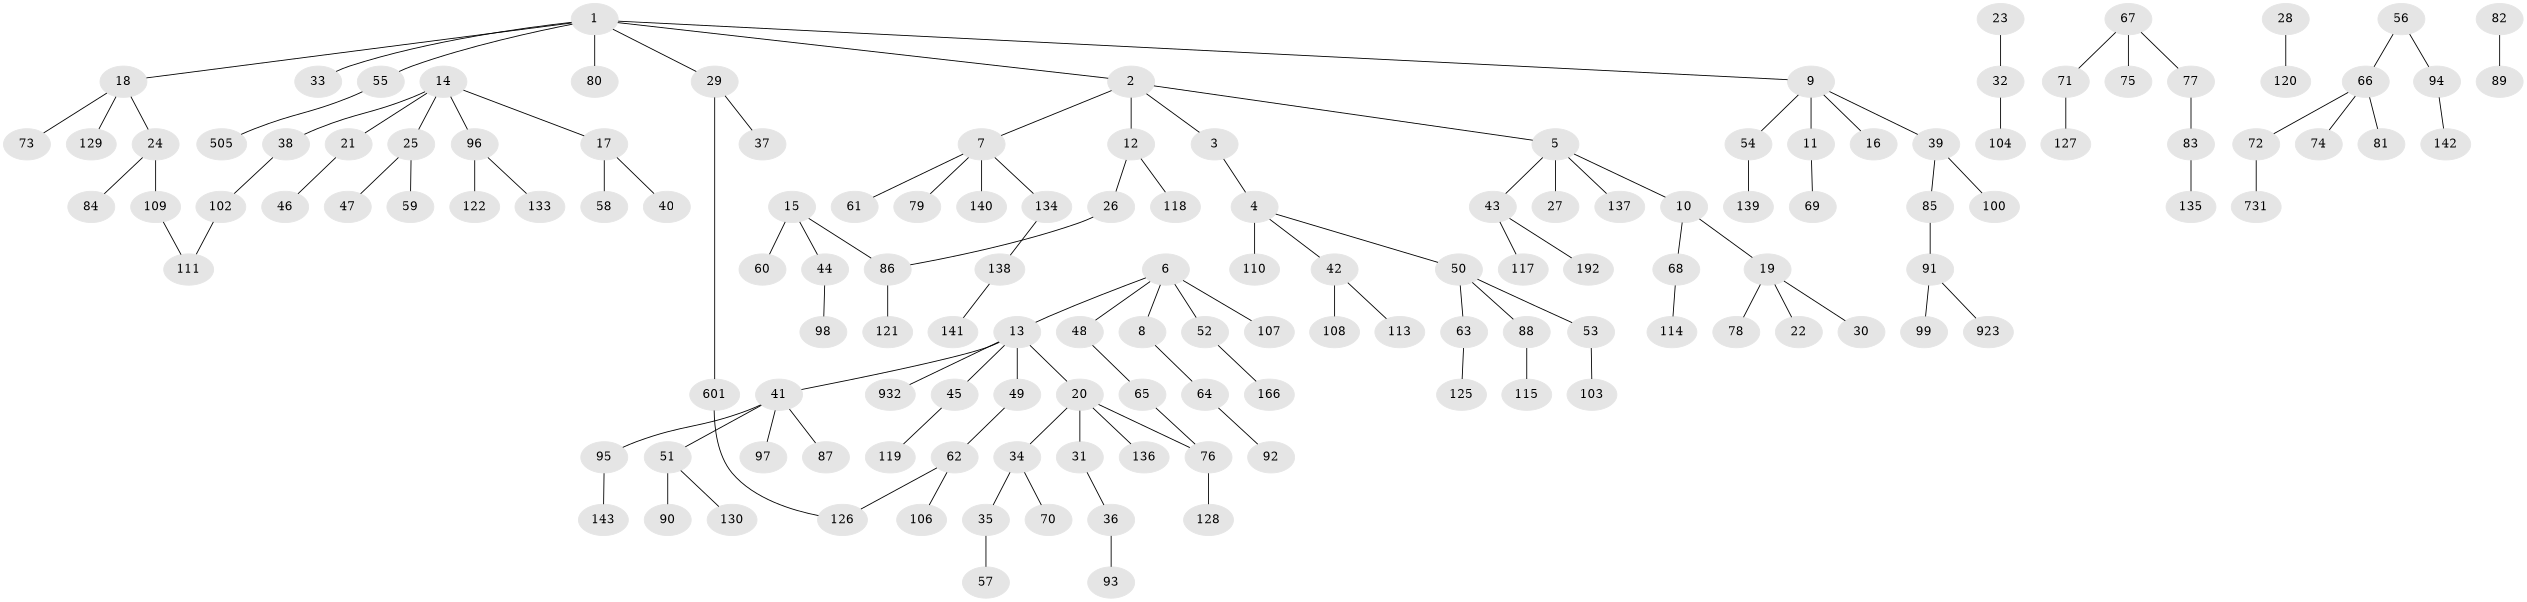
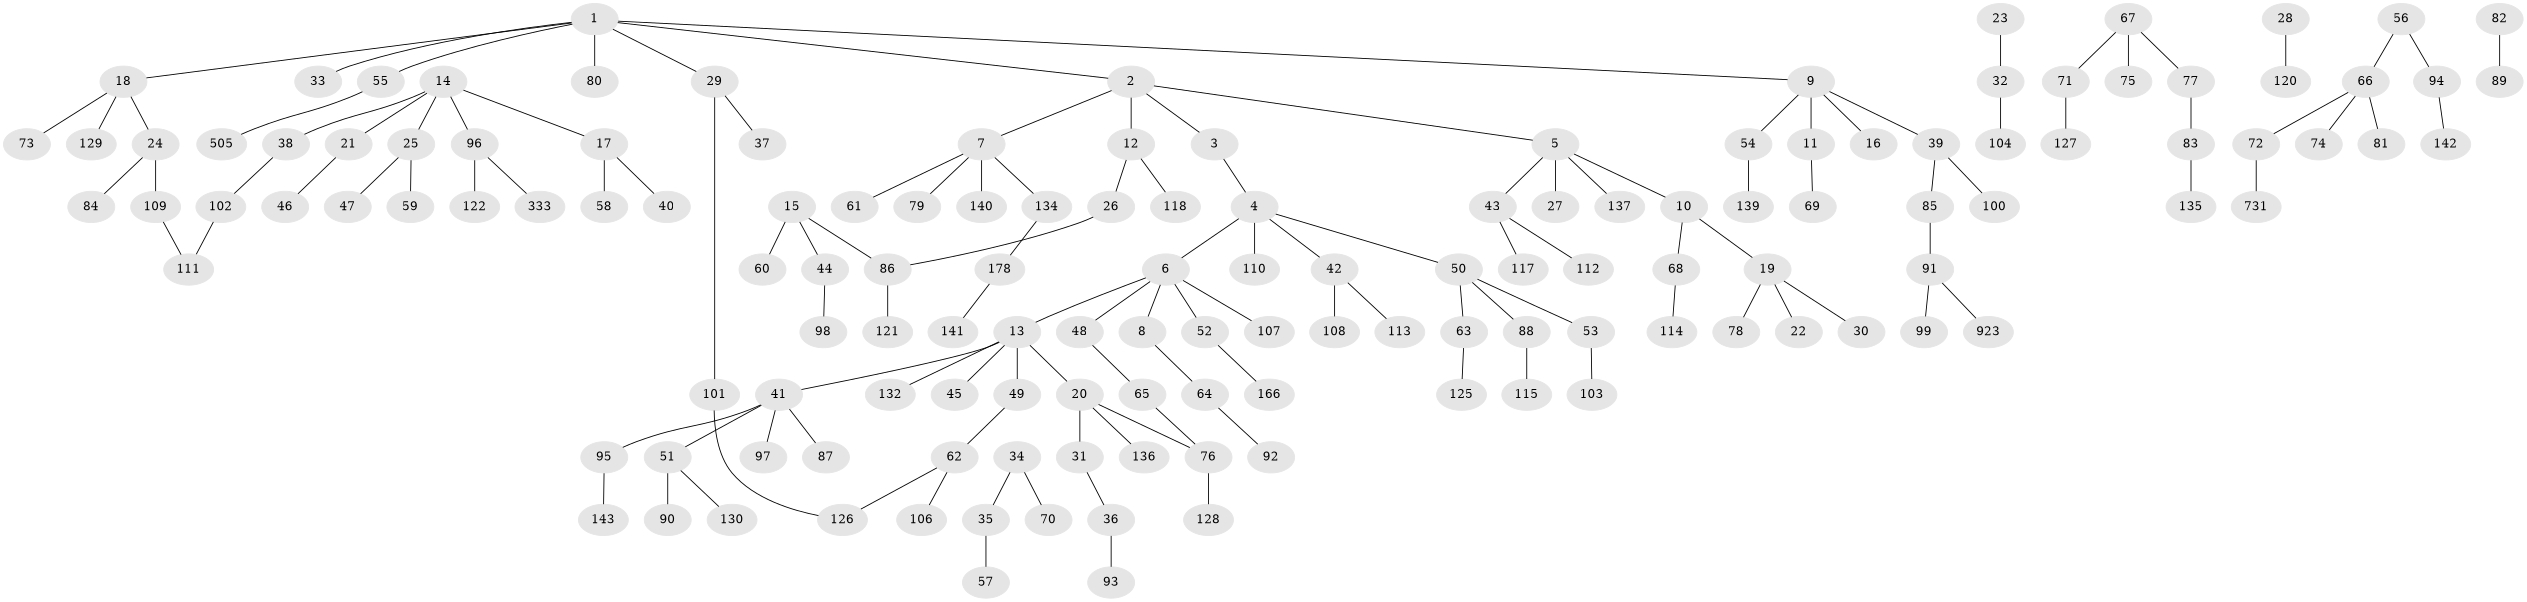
node "133": label "133" -> "333"
edge "4" -- "6": added
node "138": label "138" -> "178"
node "192": label "192" -> "112"
node "601": label "601" -> "101"
node "932": label "932" -> "132"
edge "20" -- "34": removed
node "119": removed
